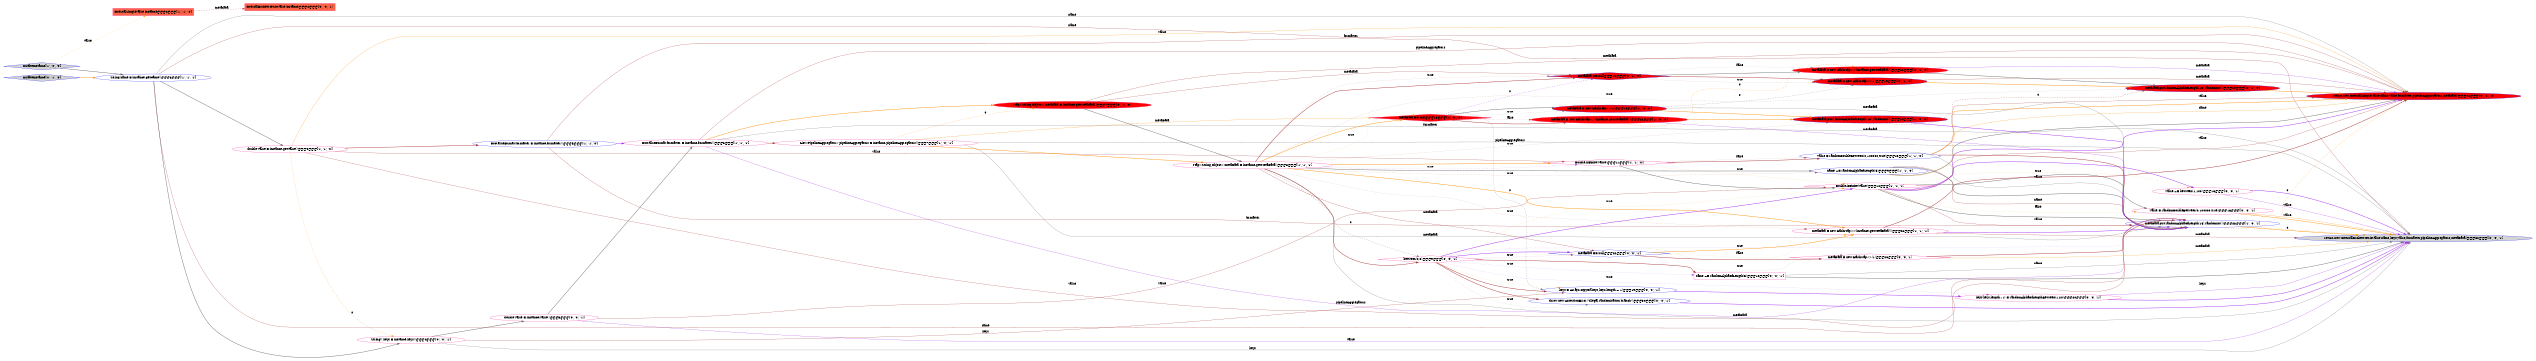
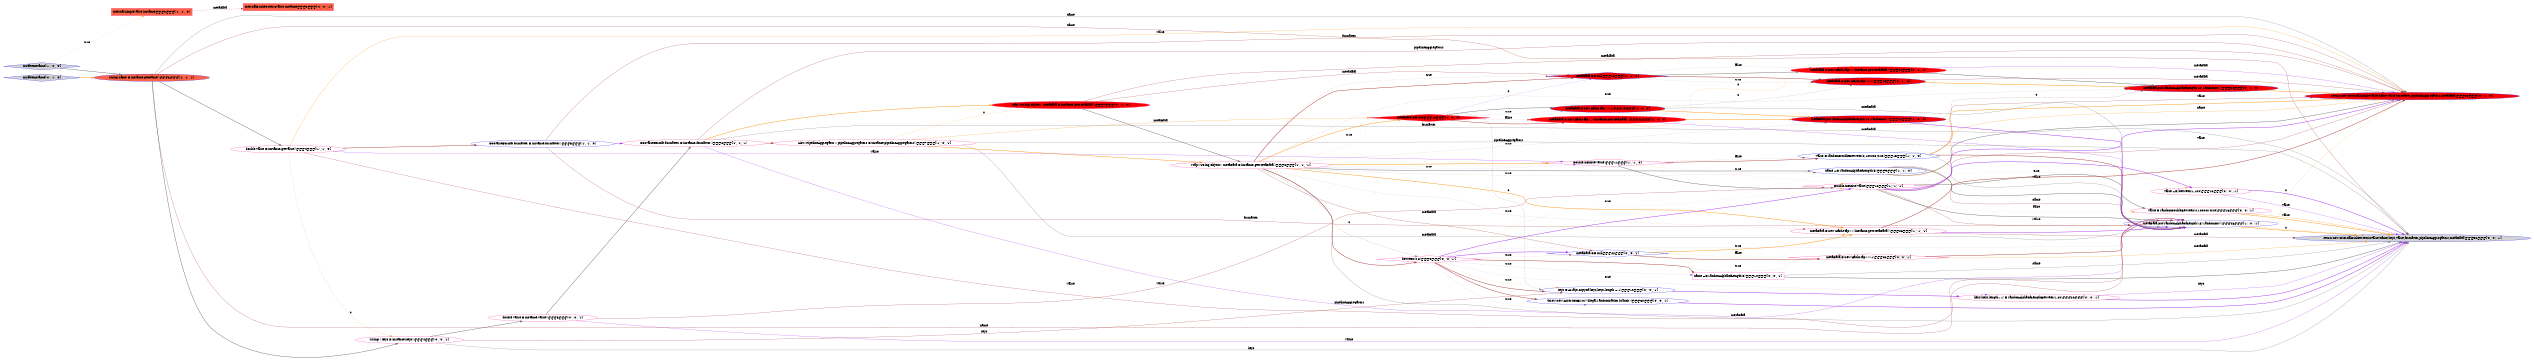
edge "mutateInstance['1', '0', '0']" -> "InternalSimpleValue instance@@@2@@@['1', '1', '0']": label "value" -> "true"
node "String name = instance.getName()@@@3@@@['1', '1', '1']": fillcolor white -> tomato
edge "double value = instance.getValue()@@@4@@@['1', '1', '0']" -> "Double.isFinite(value)@@@11@@@['1', '1', '0']": color brown -> purple
